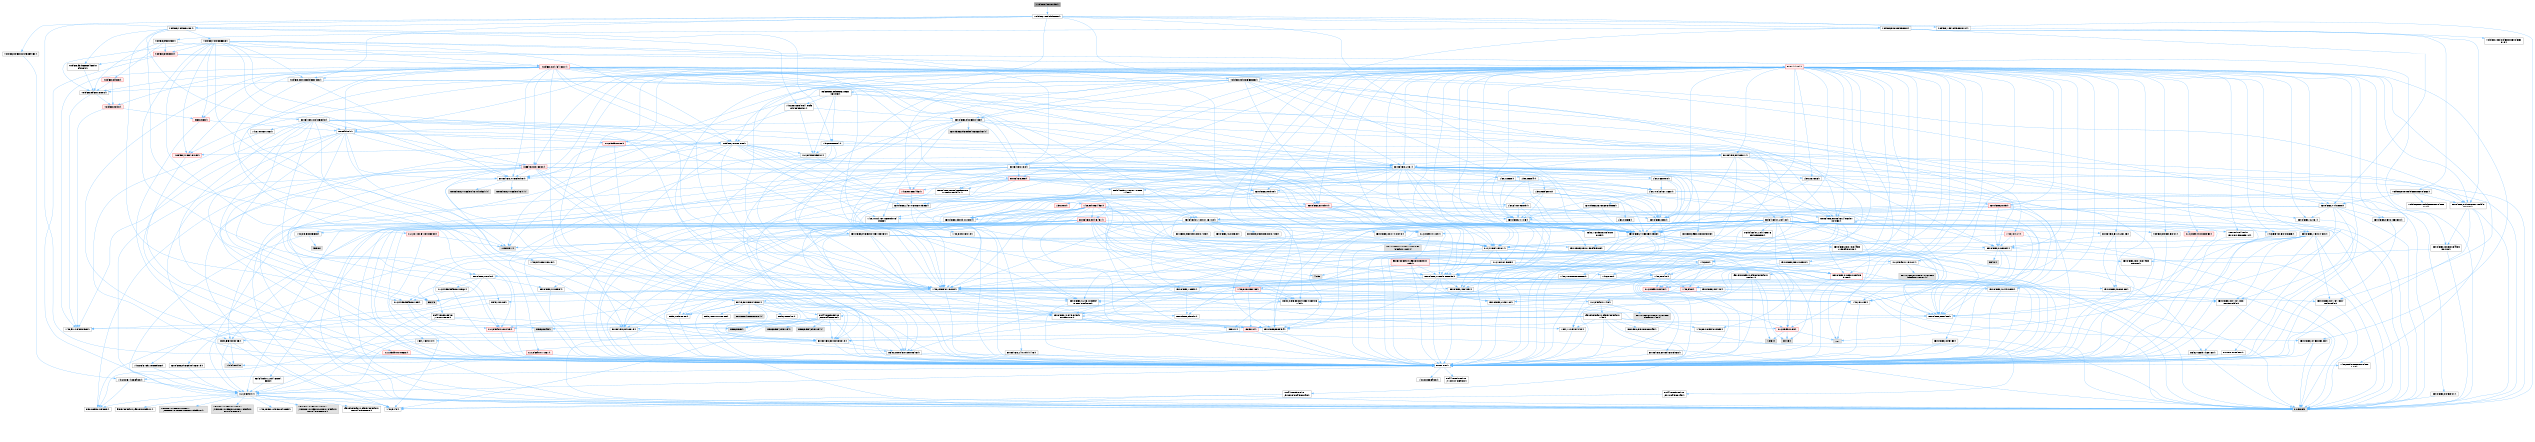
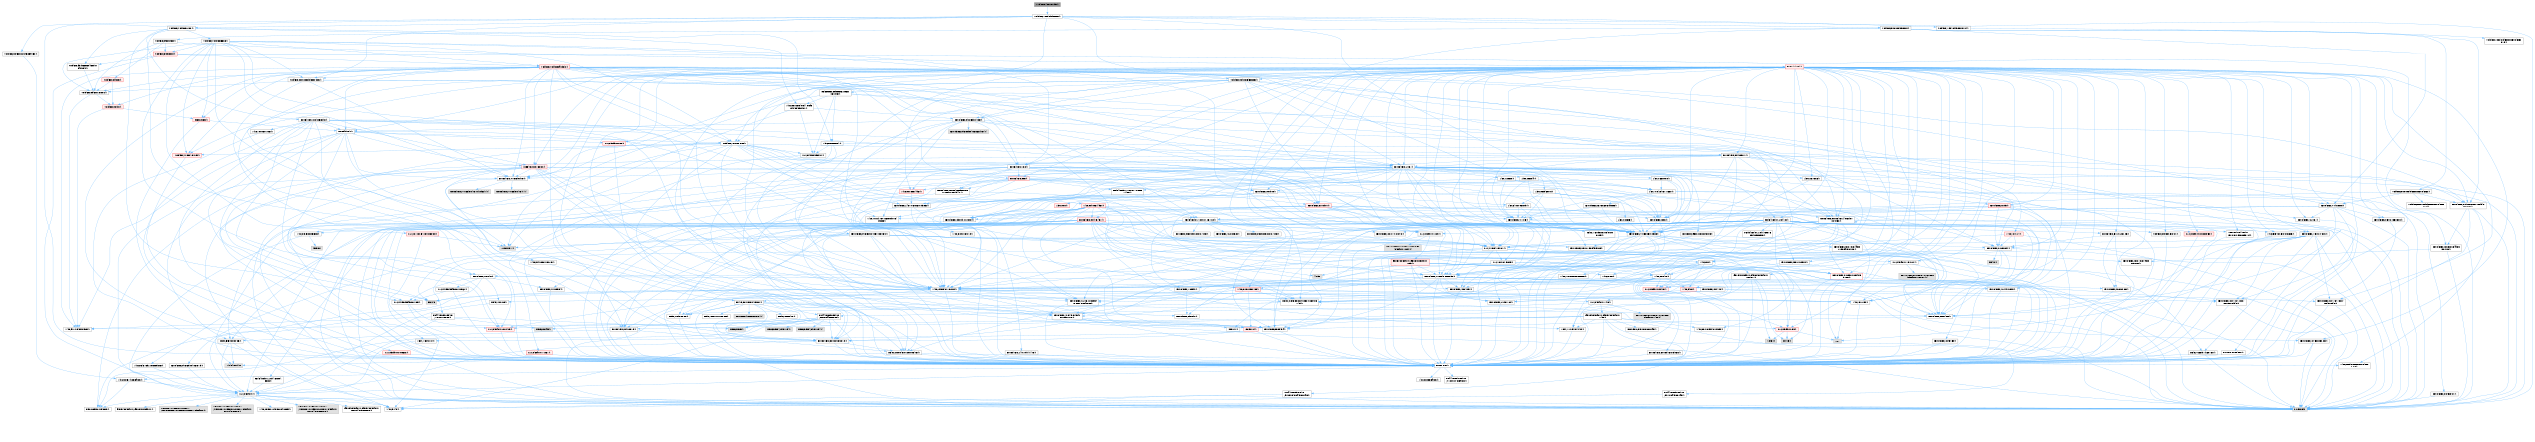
node "UObject/IsTriviallyCopy.h": label "UObject/IsTriviallyCopy.h" -> "UObject/UObjectGlobals.h"
edge "HAL/CriticalSection.h" -> "Templates/EnableIf.h": now "Logging/LogMacros.h" -> "Templates/EnableIf.h"
node "UBT_COMPILED_PLATFORM /UBT_COMPILED_PLATFORMPlatform.h": label "UBT_COMPILED_PLATFORM /UBT_COMPILED_PLATFORMPlatform.h" -> "UBT_COMPILED_PLATFORM /HEADER_COMPILED_PLATFORMPlatform.h"
